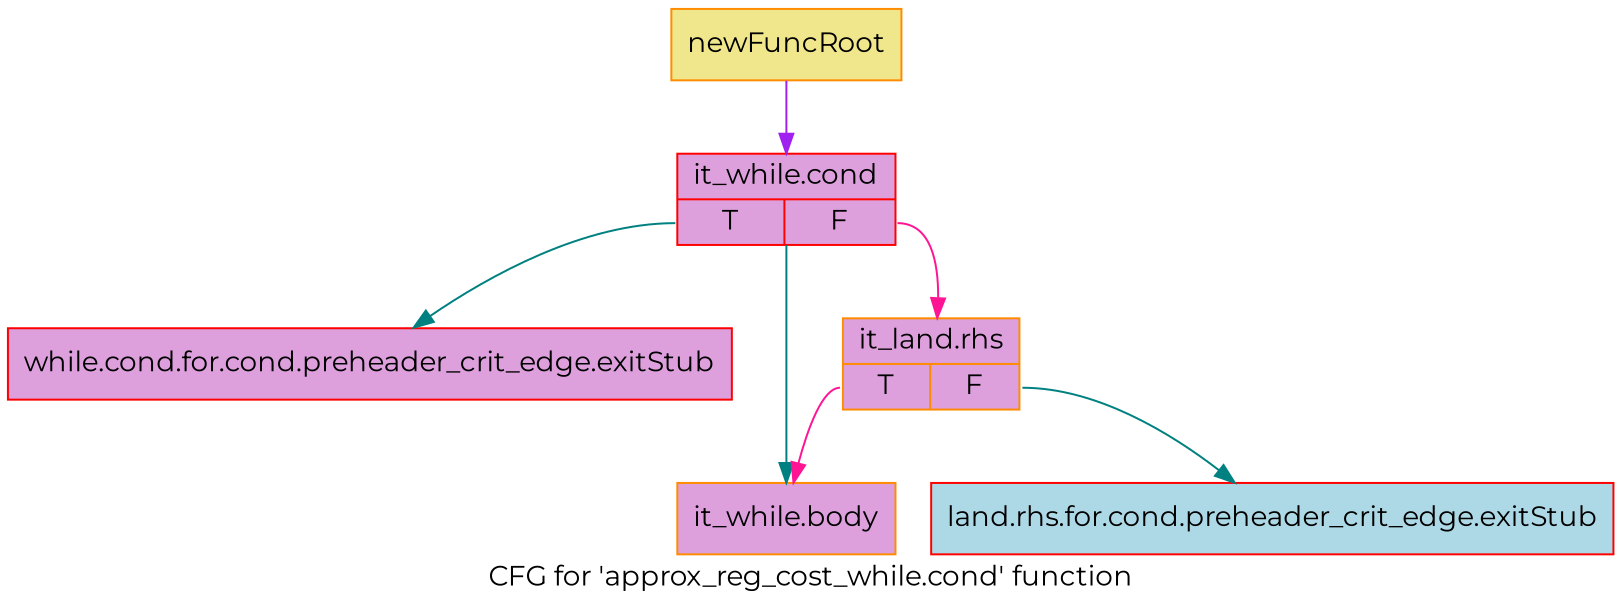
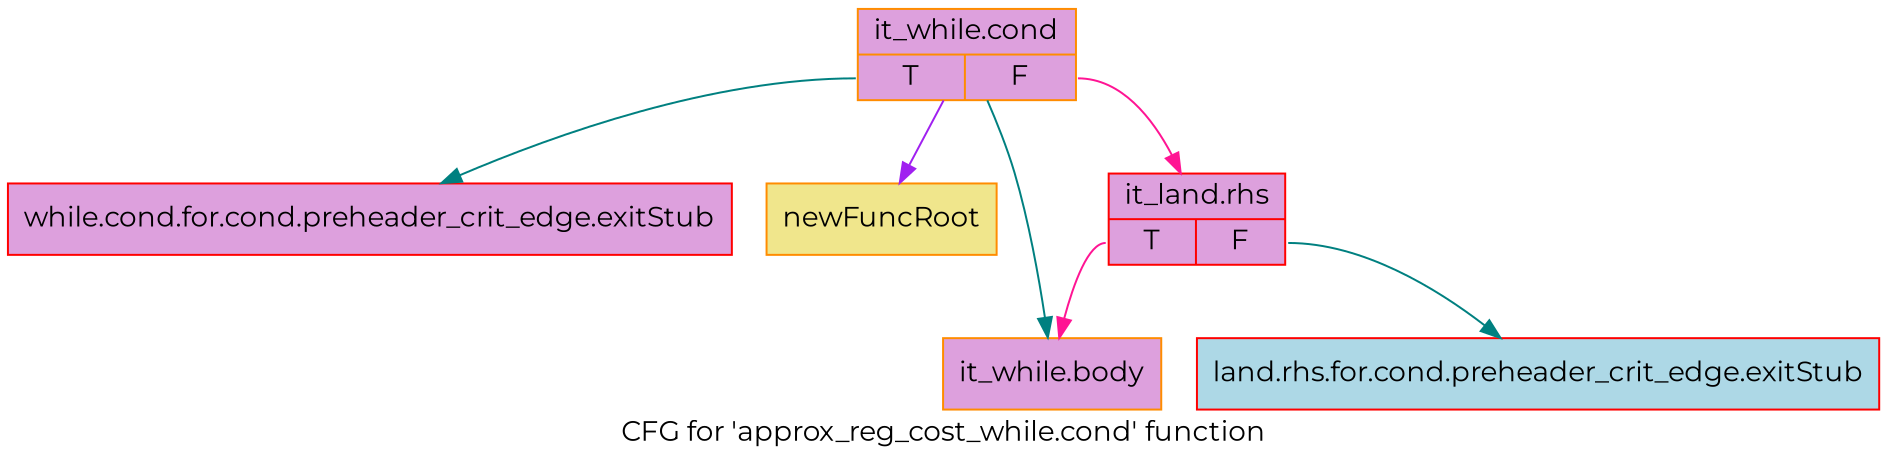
edge "newFuncRoot" -> "it_while.cond": reversed
node "it_while.cond": color red -> darkorange
node "it_land.rhs": color darkorange -> red
